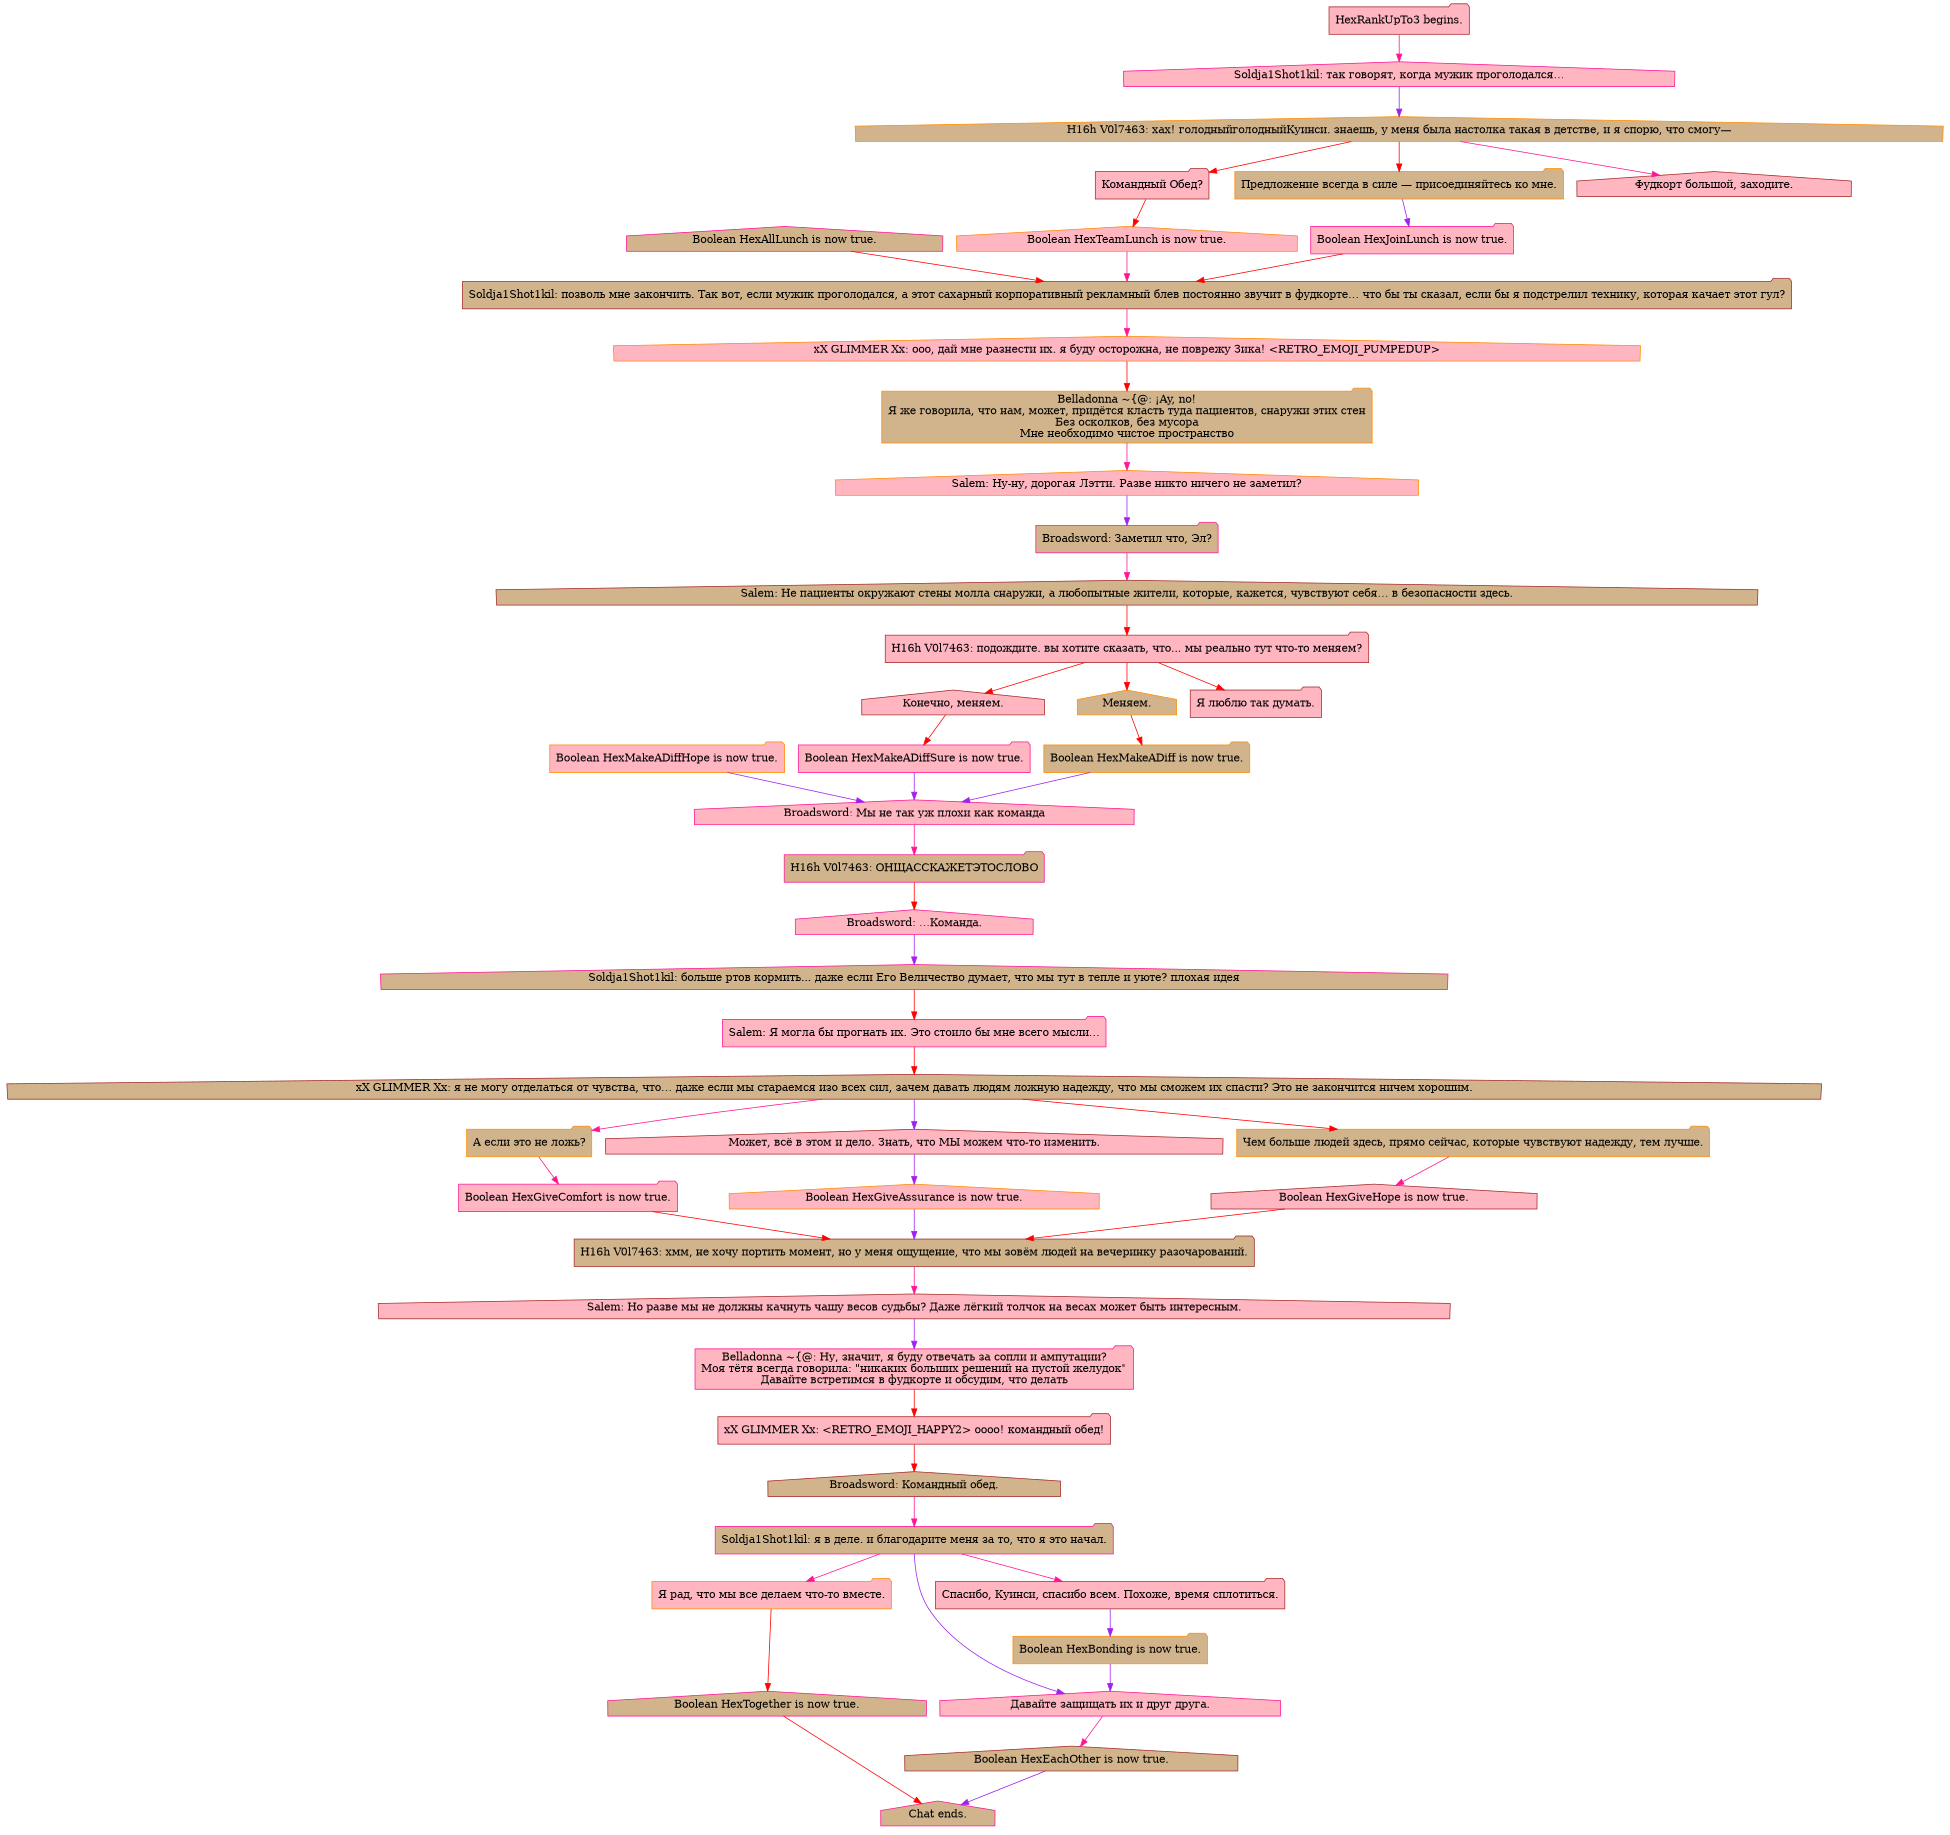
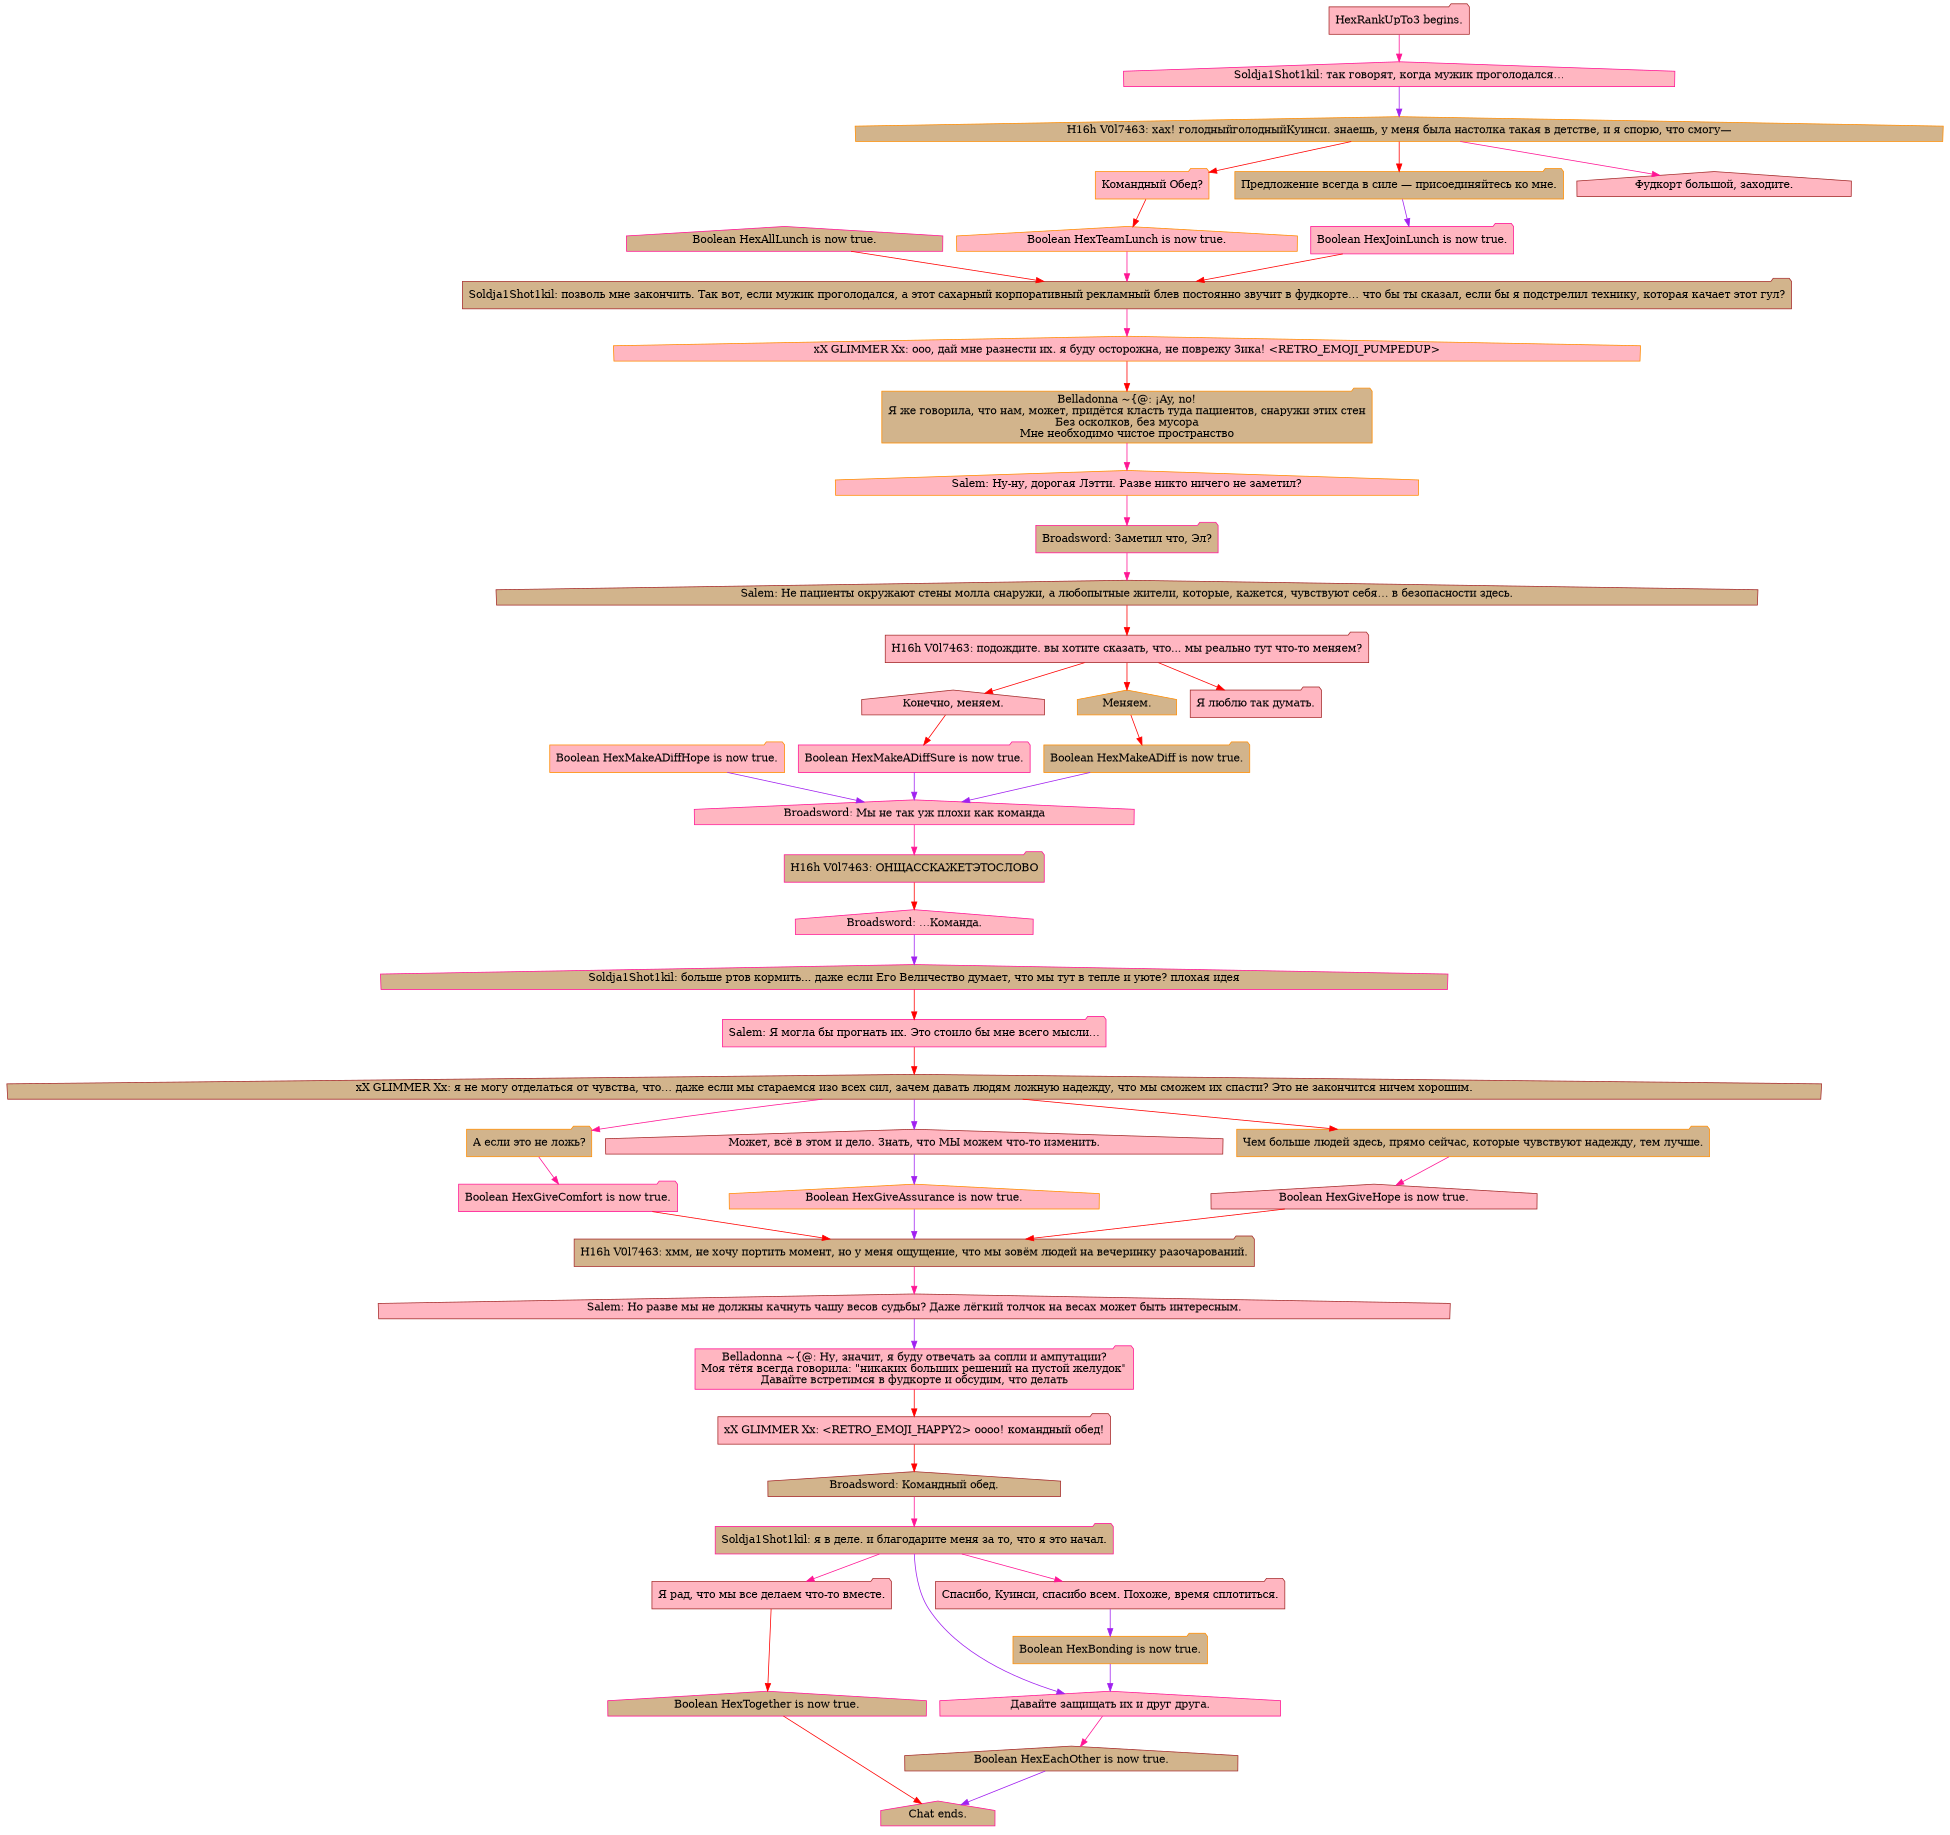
node "Командный Обед?": color brown -> darkorange
edge "Salem: Ну-ну, дорогая Лэтти. Разве никто ничего не заметил?" -> "Broadsword: Заметил что, Эл?": color purple -> deeppink
node "Я рад, что мы все делаем что-то вместе.": color darkorange -> brown
